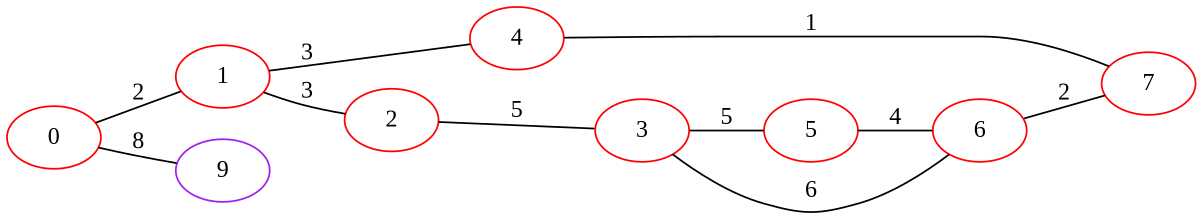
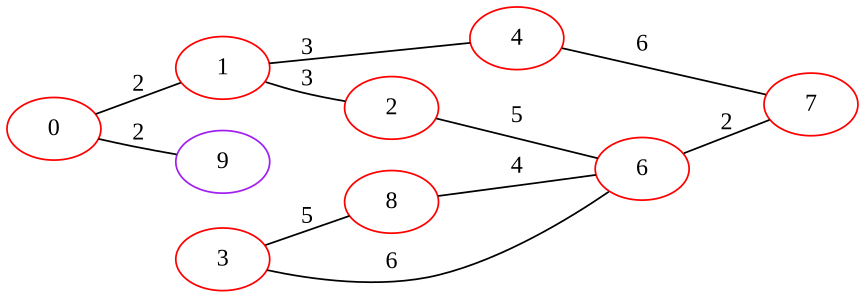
edge "4" -- "7": label "1" -> "6"
edge "2" -- "3": now "2" -- "6"
node "5": label "5" -> "8"
edge "0" -- "9": label "8" -> "2"
